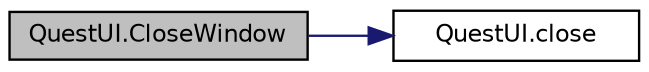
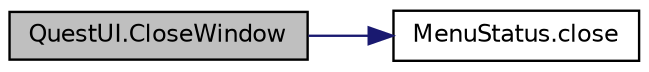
node "QuestUI.close": label "QuestUI.close" -> "MenuStatus.close"
